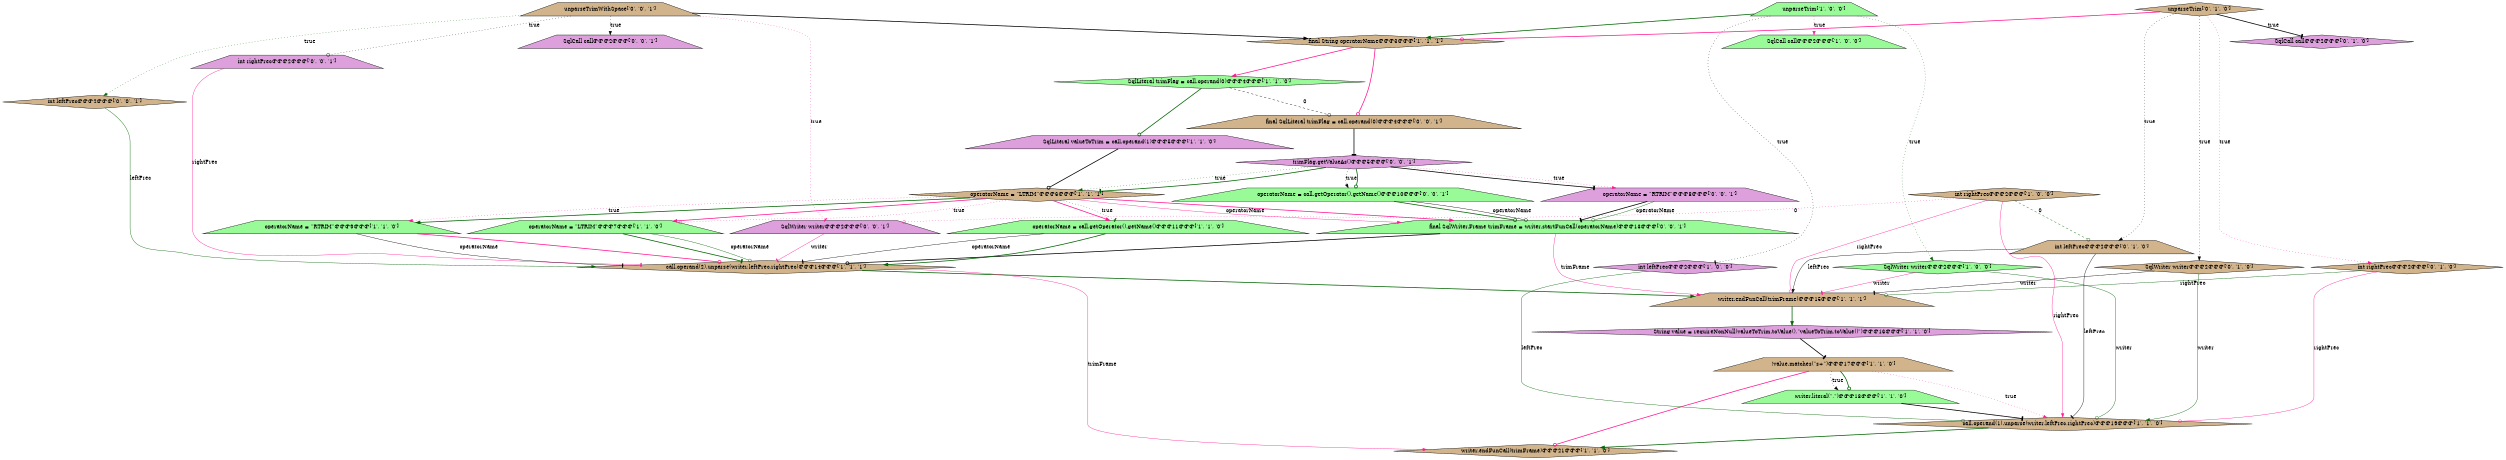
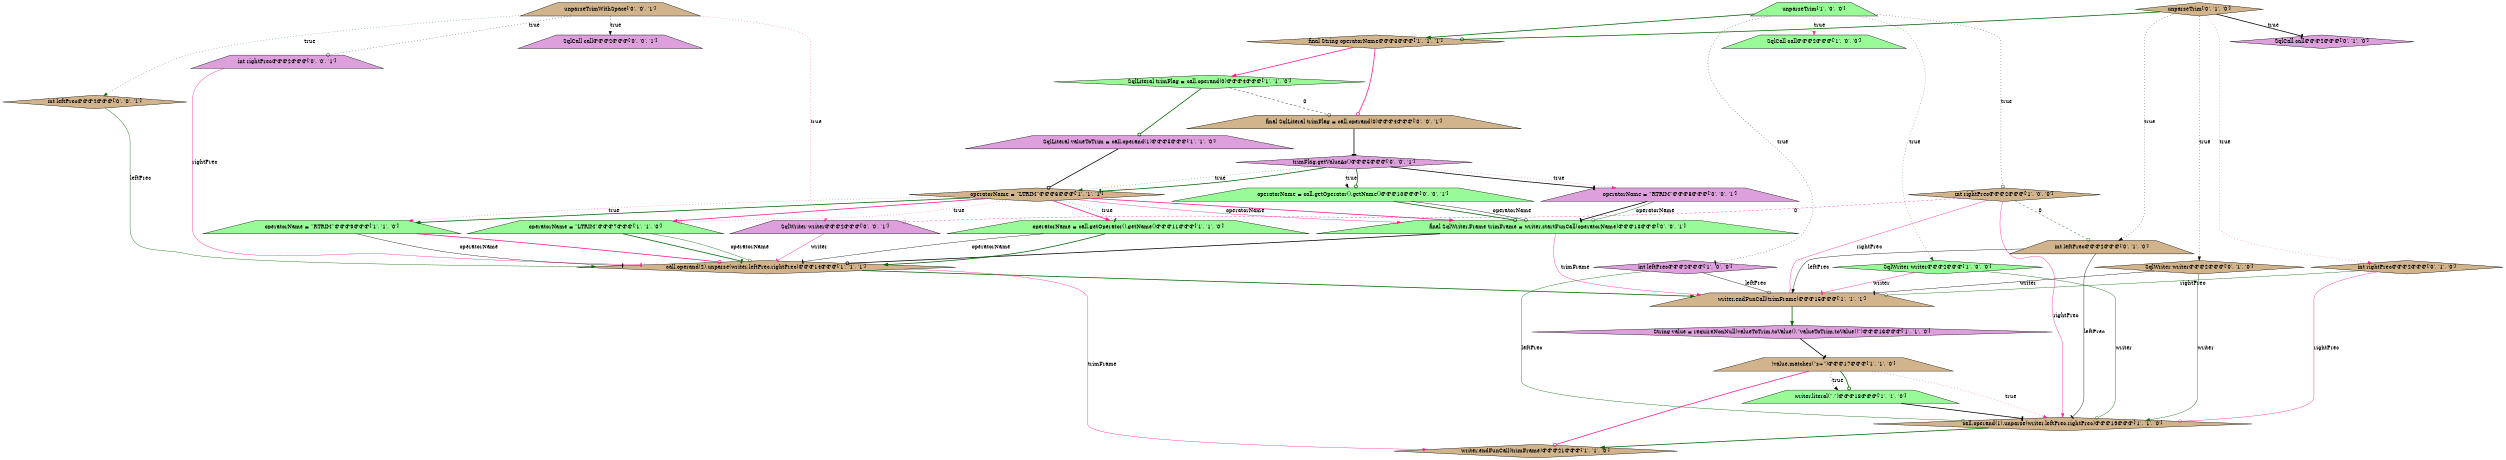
edge "unparseTrimWithSpace['0', '0', '1']" -> "final String operatorName@@@3@@@['1', '1', '1']": removed
edge "unparseTrim['0', '1', '0']" -> "final String operatorName@@@3@@@['1', '1', '1']": color deeppink -> darkgreen
edge "unparseTrim['1', '0', '0']" -> "int rightPrec@@@2@@@['1', '0', '0']": added, label "true"
edge "int rightPrec@@@2@@@['1', '0', '0']" -> "SqlWriter writer@@@2@@@['0', '0', '1']": style dotted -> dashed
edge "int leftPrec@@@2@@@['1', '0', '0']" -> "writer.endFunCall(trimFrame)@@@15@@@['1', '1', '1']": added, label "leftPrec"
